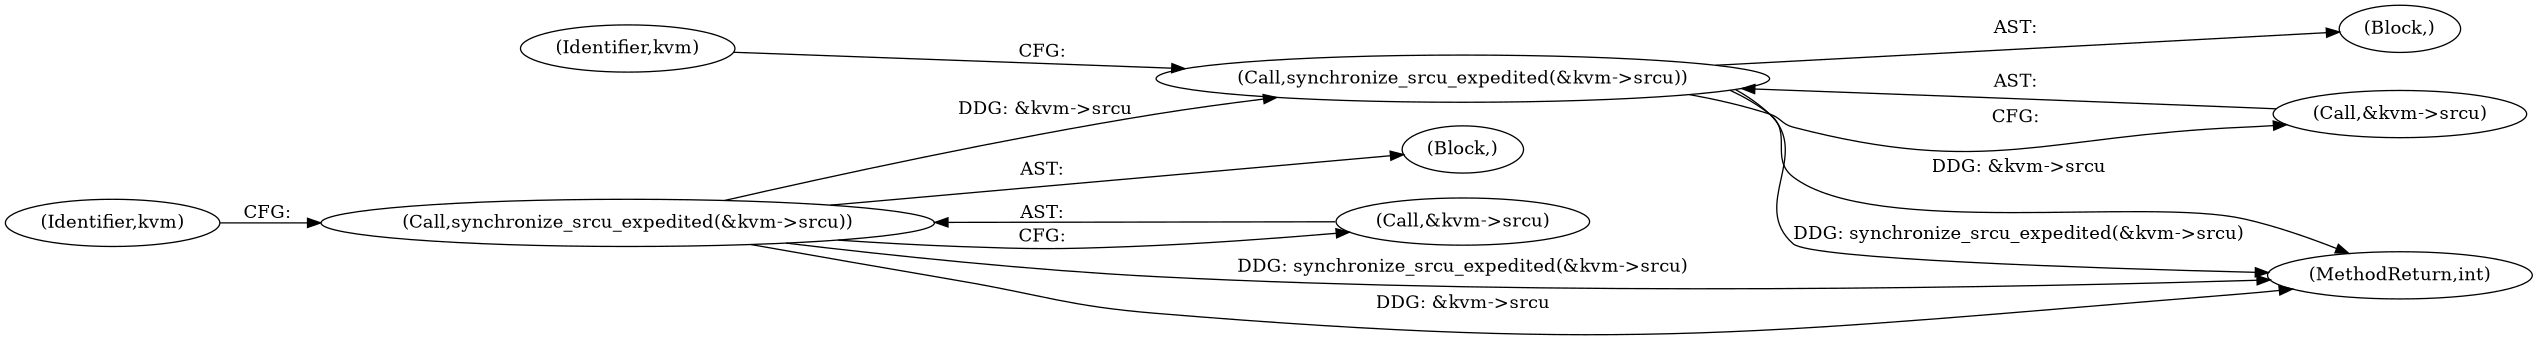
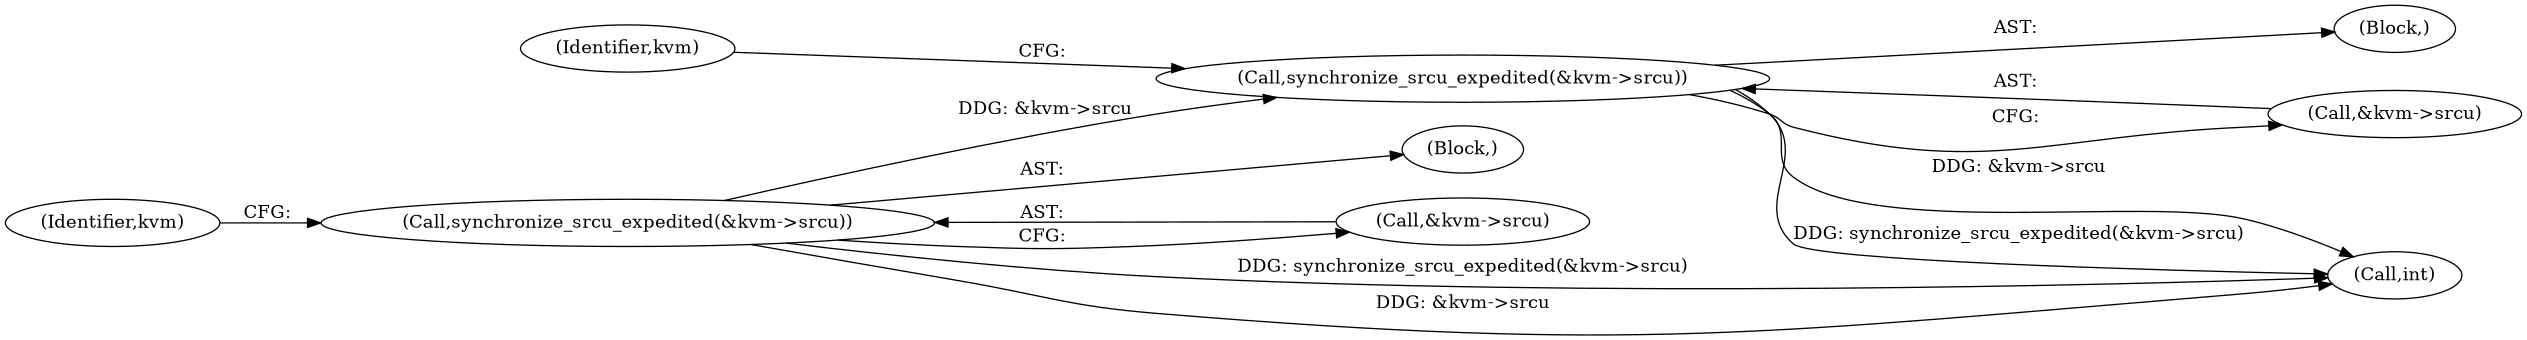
node "(MethodReturn,int)": label "(MethodReturn,int)" -> "(Call,int)"
